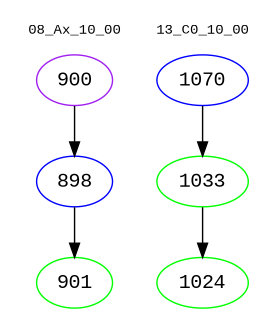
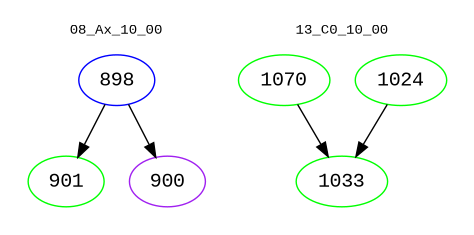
node "1070": color blue -> green
edge "900" -> "898": reversed
edge "1033" -> "1024": reversed
